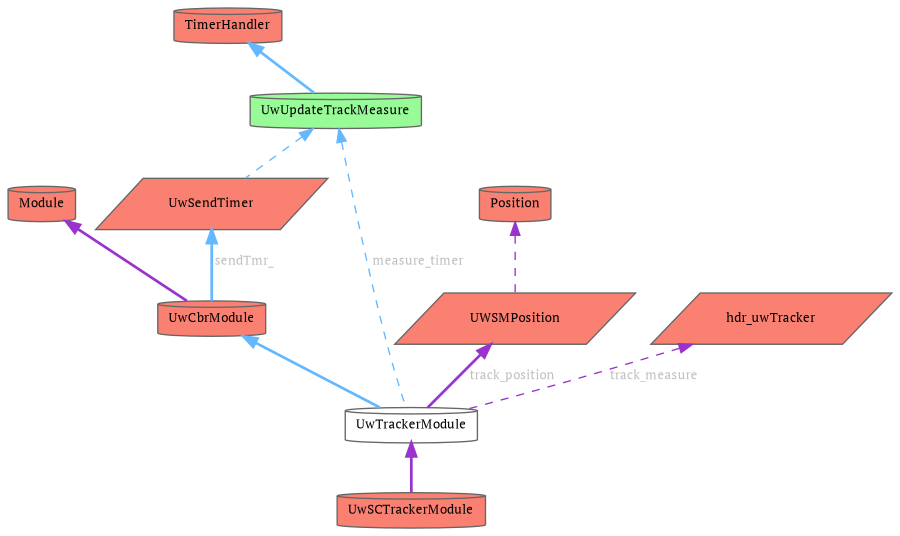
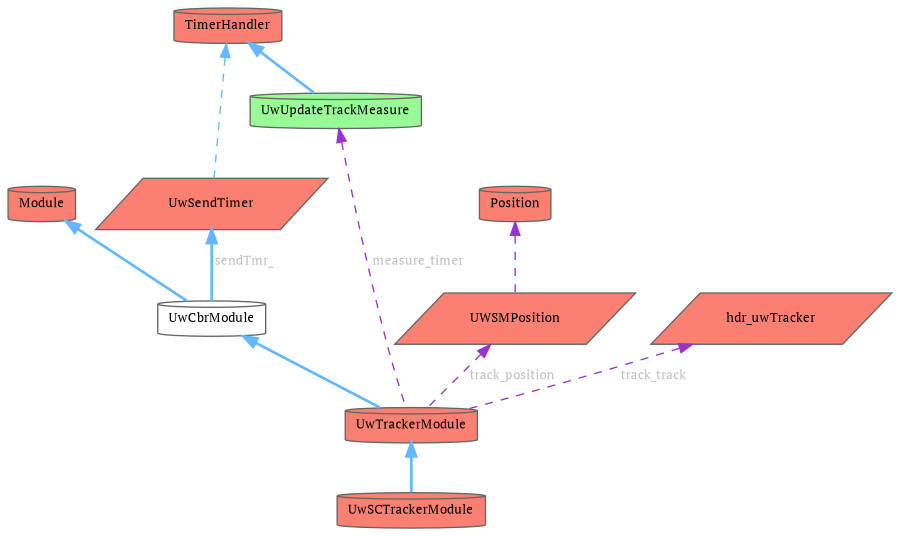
edge "UwSendTimer" -> "UwUpdateTrackMeasure": now "UwSendTimer" -> "TimerHandler"
edge "UwCbrModule" -> "Module": color darkorchid3 -> steelblue1
edge "UwTrackerModule" -> "UwUpdateTrackMeasure": color steelblue1 -> darkorchid3
node "UwCbrModule": fillcolor salmon -> white
edge "UwTrackerModule" -> "hdr_uwTracker": label " track_measure" -> " track_track"
edge "UwTrackerModule" -> "UWSMPosition": style bold -> dashed
node "UwTrackerModule": fillcolor white -> salmon
edge "UwSCTrackerModule" -> "UwTrackerModule": color darkorchid3 -> steelblue1
